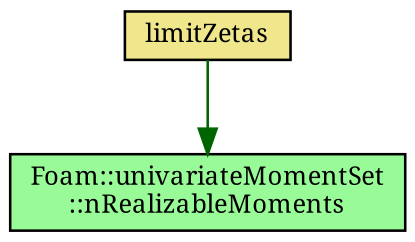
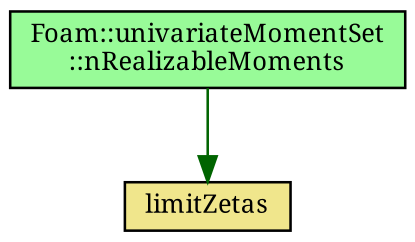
edge "limitZetas" -> "Foam::univariateMomentSet ::nRealizableMoments": reversed
